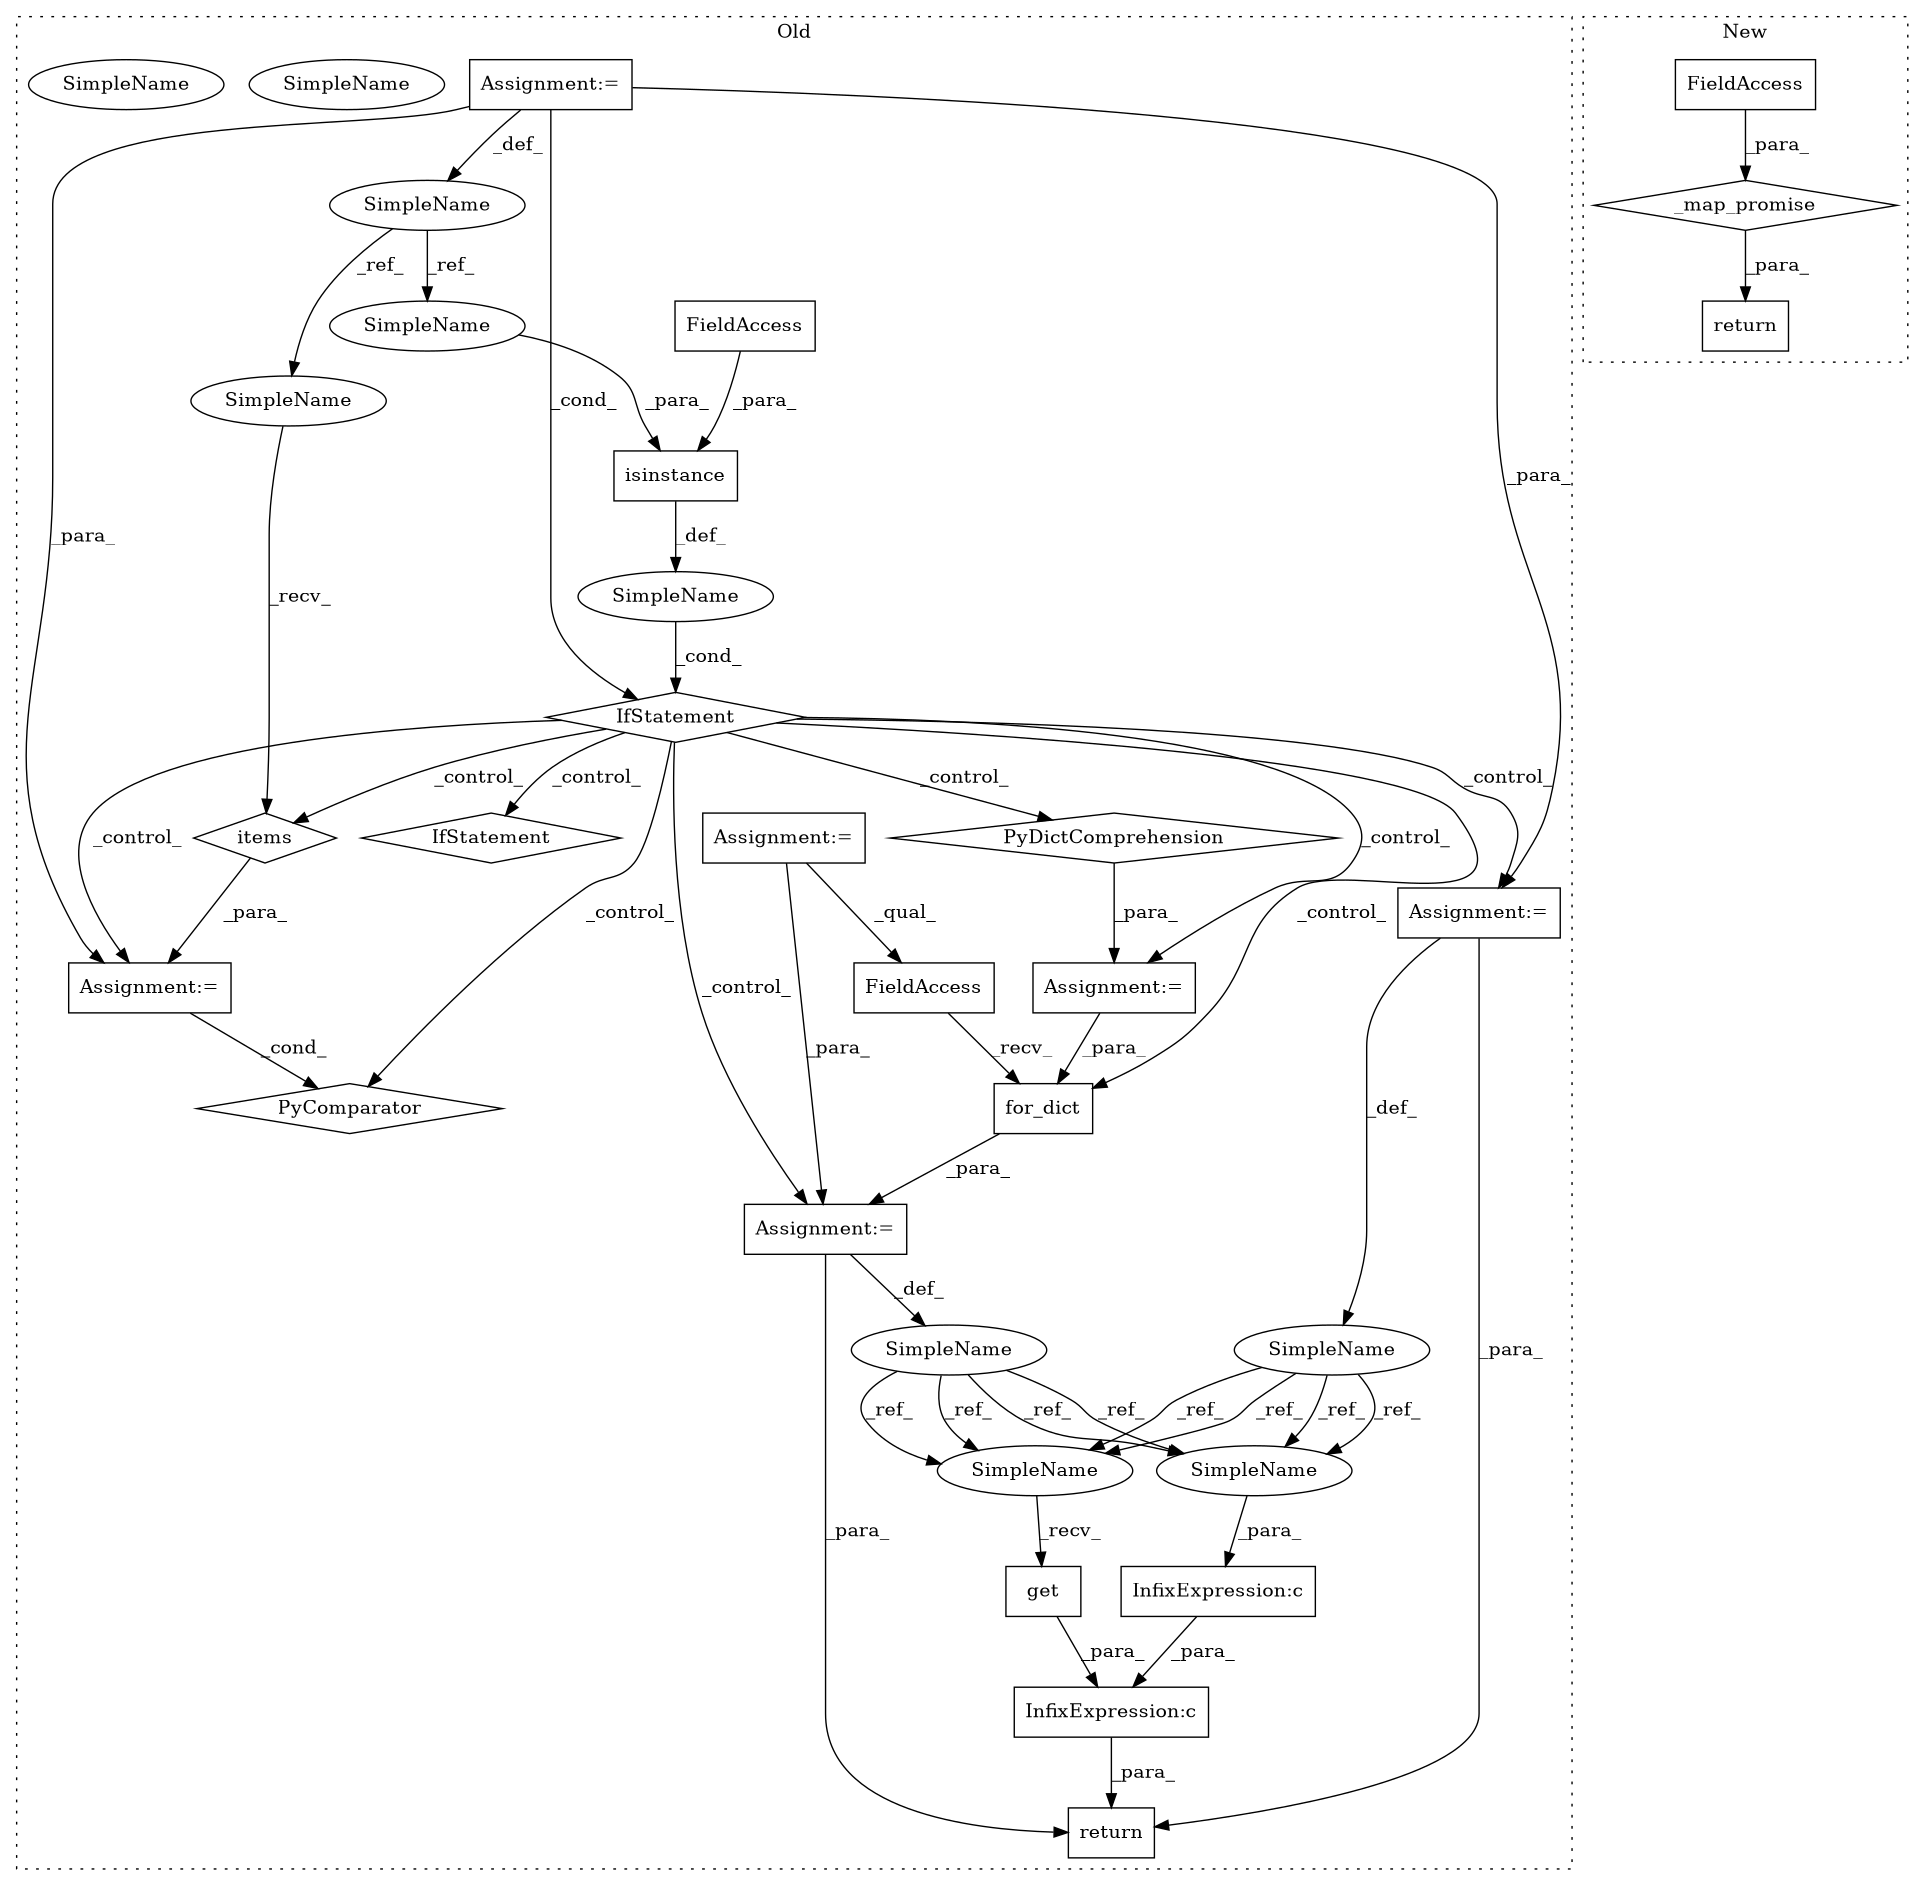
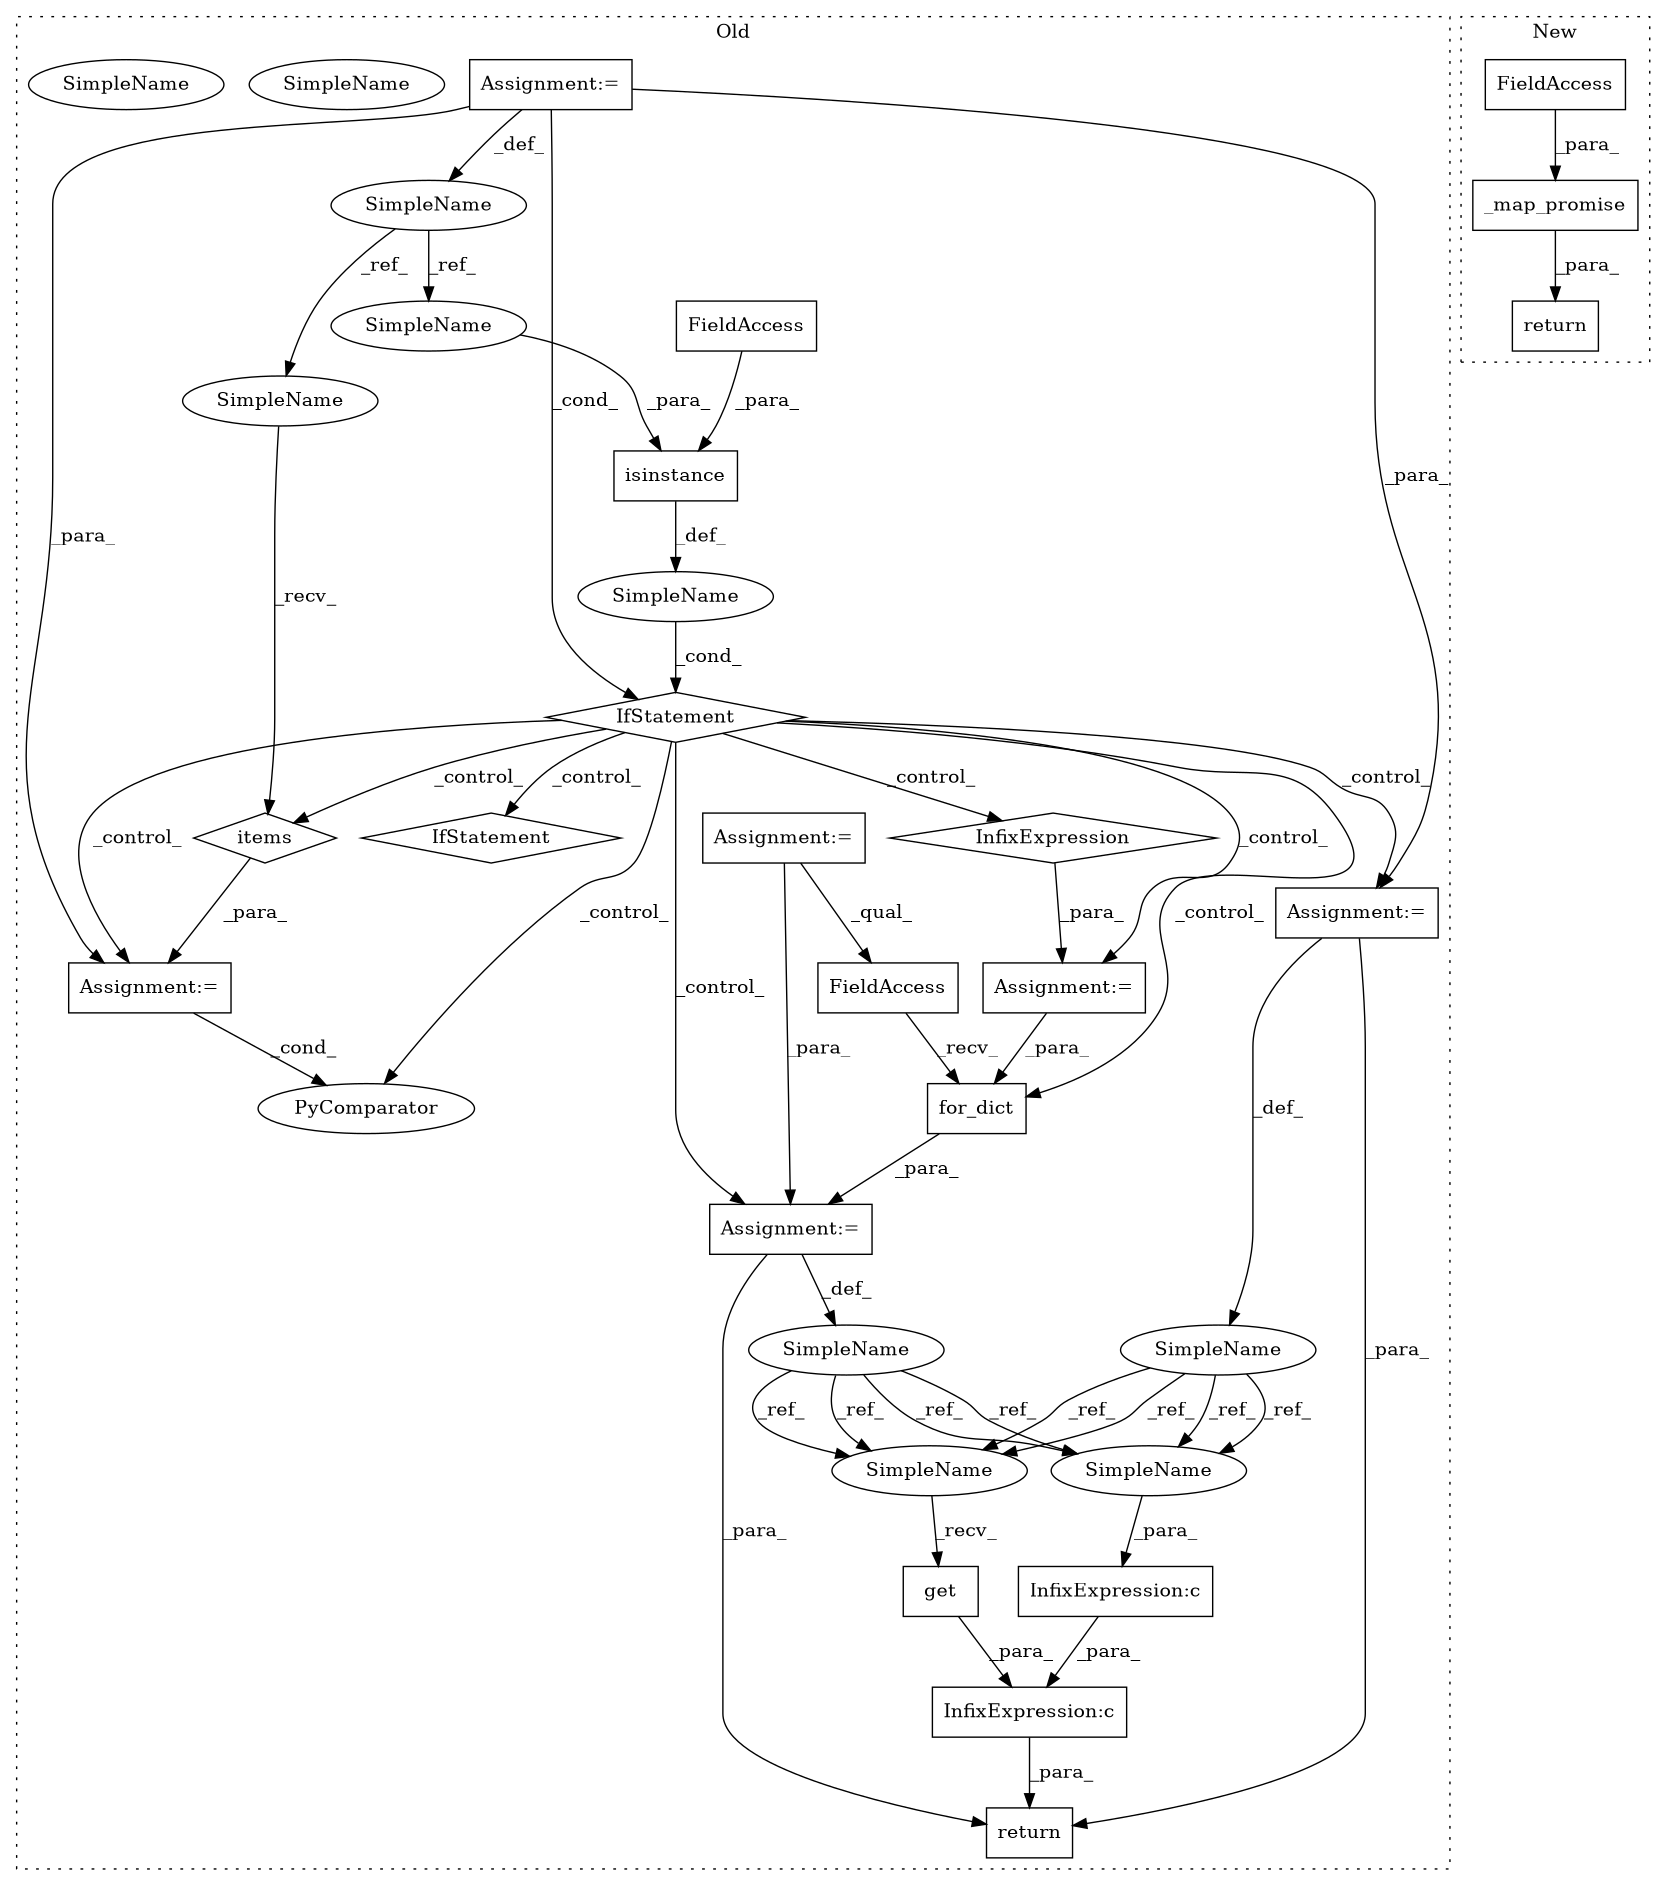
node "_map_promise": shape diamond -> box
node "PyDictComprehension": label "PyDictComprehension" -> "InfixExpression"
node "PyComparator": shape diamond -> ellipse
